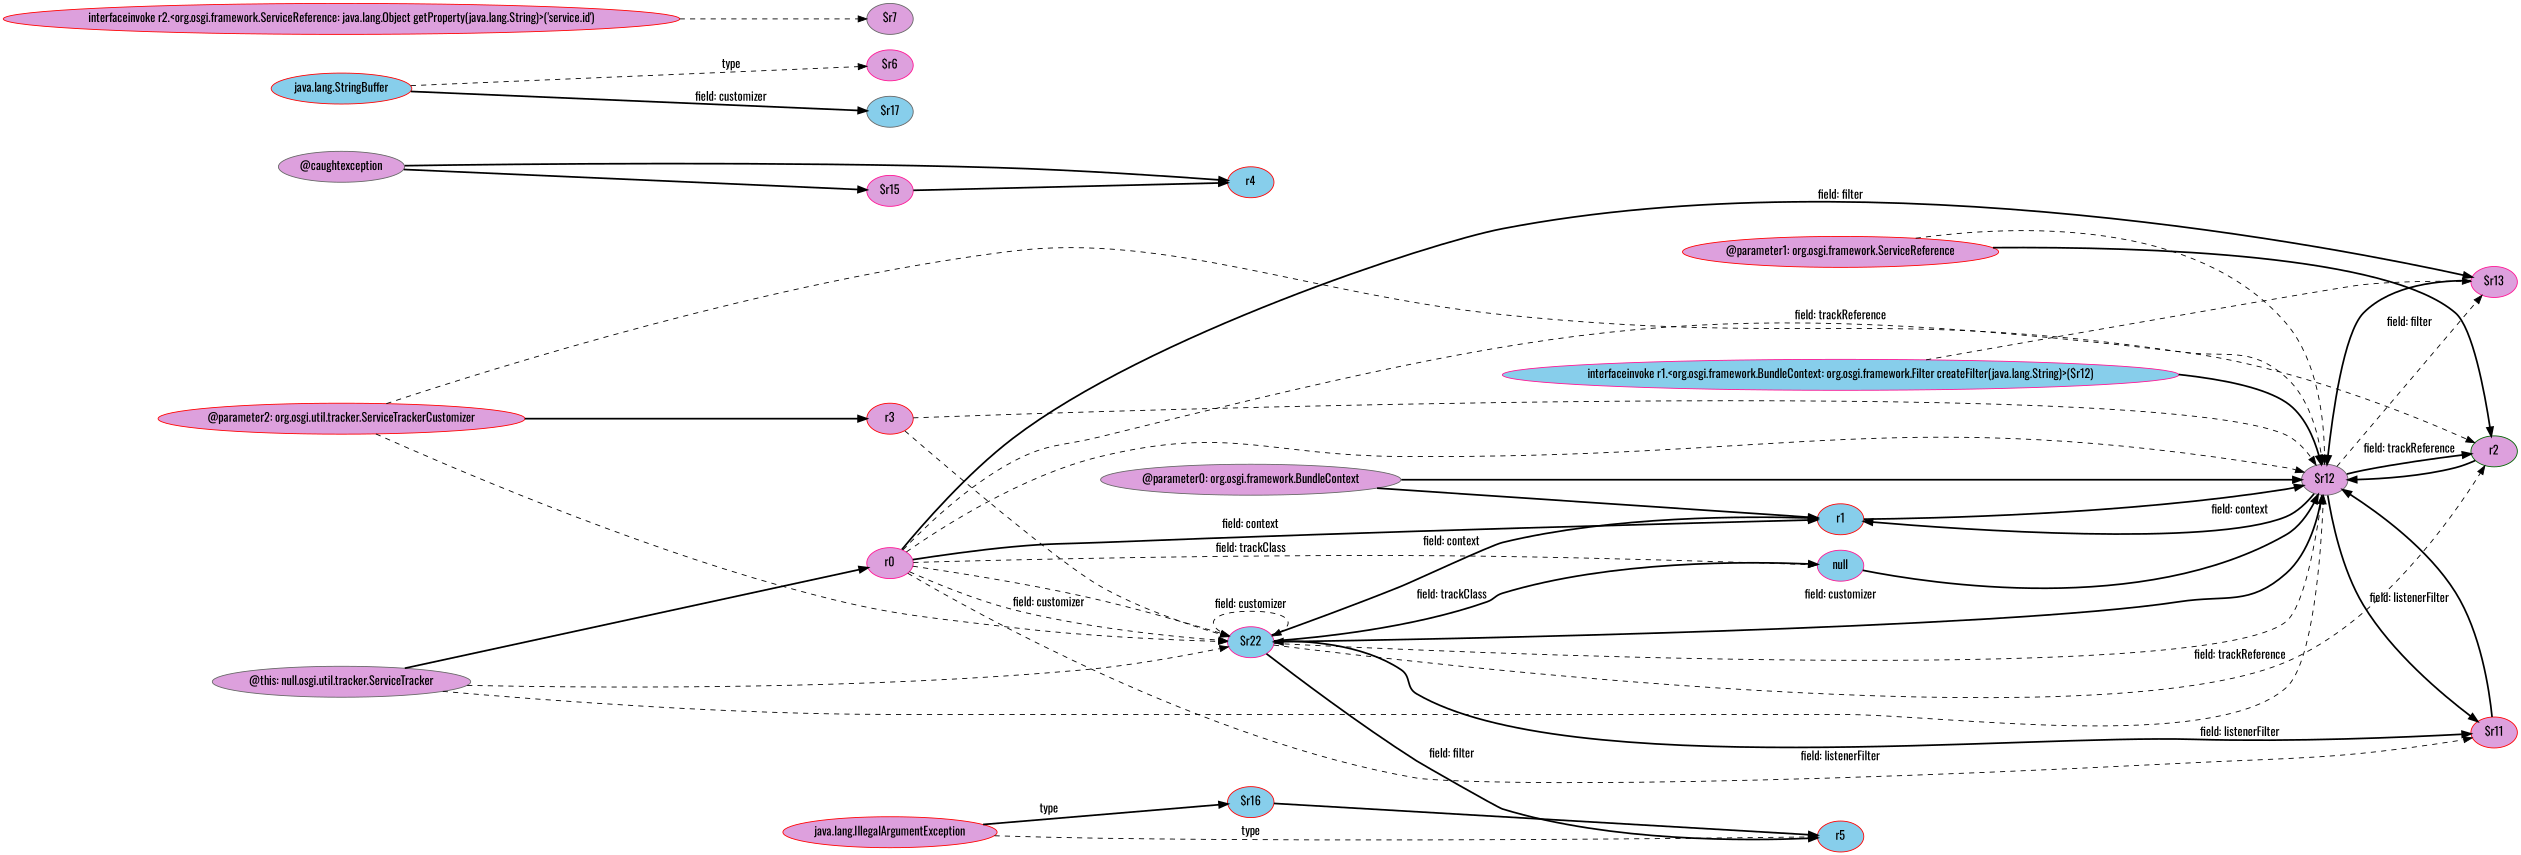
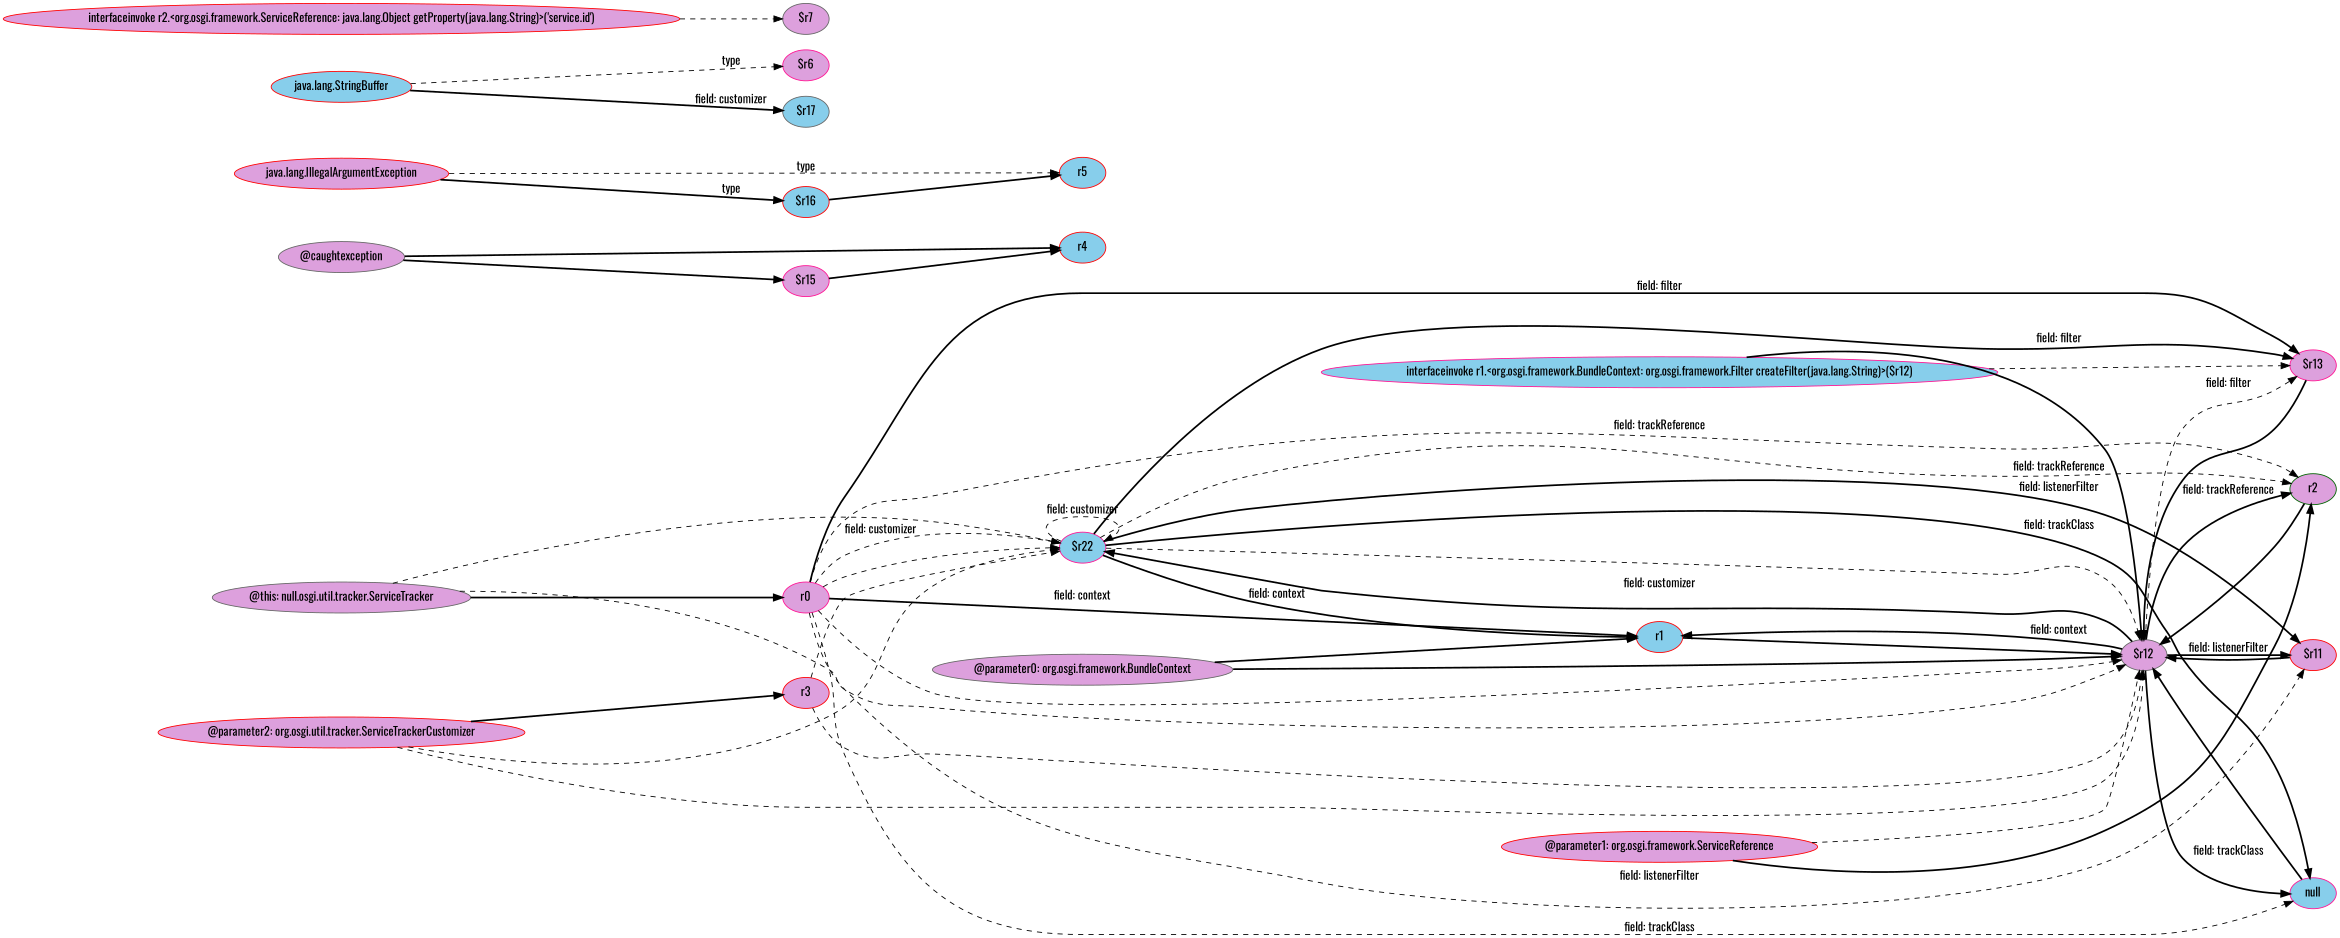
edge "$r22" -> "r5": now "$r22" -> "$r13"
edge "$r12" -> "null": added, label "field: trackClass"
